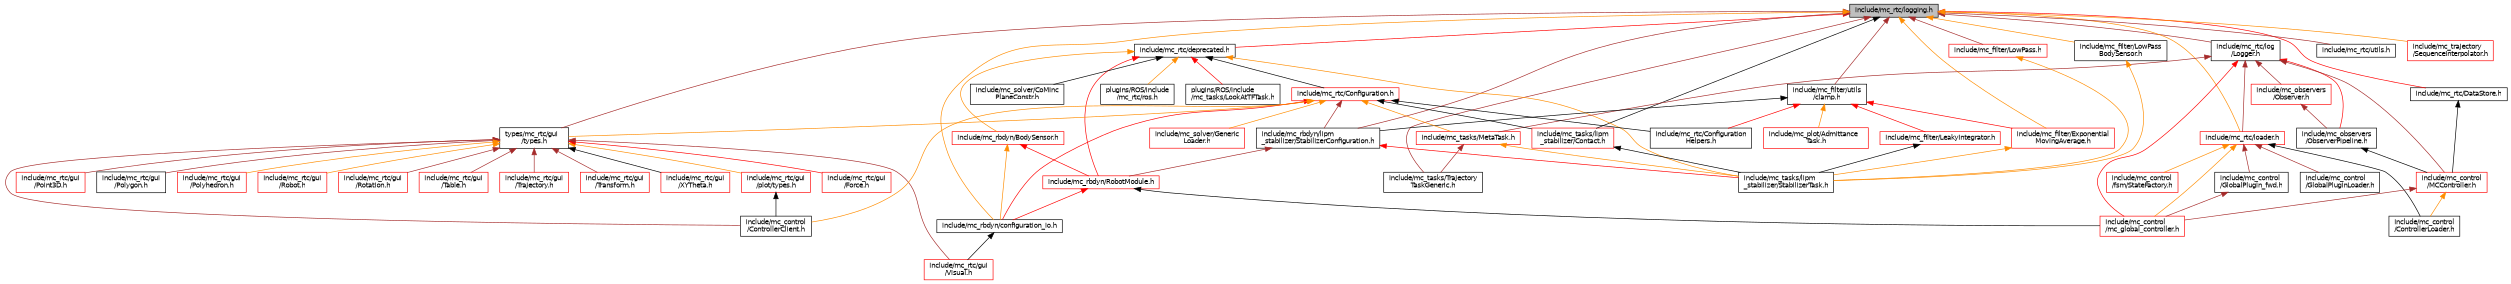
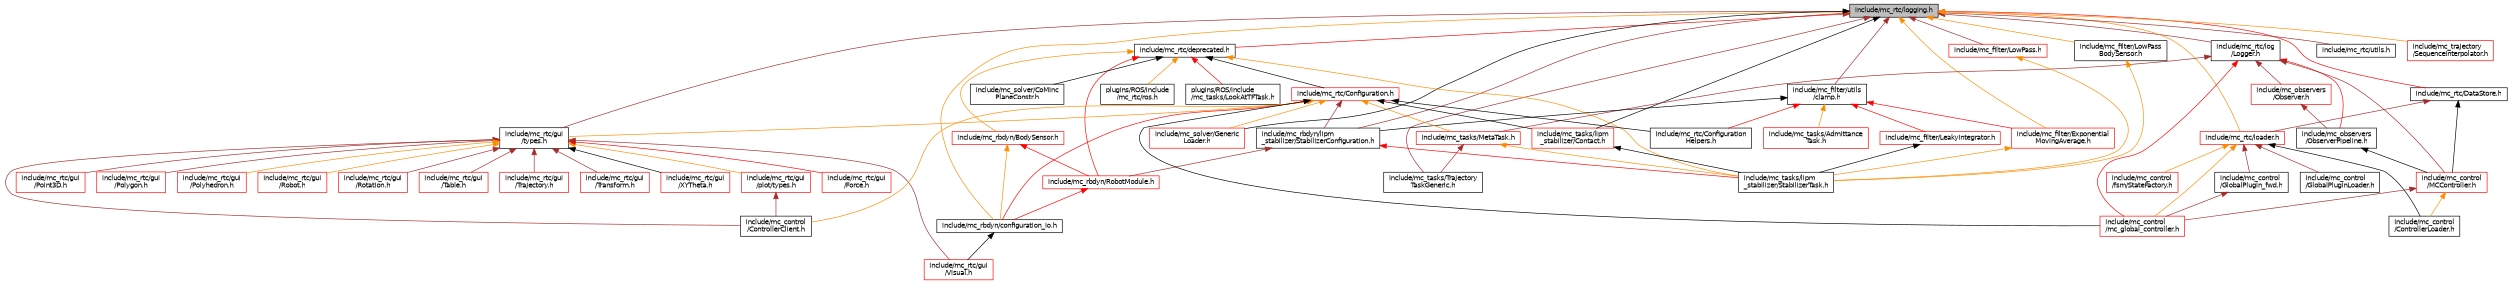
edge "include/mc_solver/Generic Loader.h" -> "include/mc_rtc/logging.h": added
edge "include/mc_rtc/loader.h" -> "include/mc_rtc/log /Logger.h": now "include/mc_rtc/loader.h" -> "include/mc_rtc/DataStore.h"
node "types/mc_rtc/gui /types.h": label "types/mc_rtc/gui /types.h" -> "include/mc_rtc/gui /types.h"
node "include/mc_plot/Admittance Task.h": label "include/mc_plot/Admittance Task.h" -> "include/mc_tasks/Admittance Task.h"
node "include/mc_rtc/gui /Polygon.h": color black -> red
edge "include/mc_control /ControllerClient.h" -> "include/mc_rtc/gui /plot/types.h": color black -> brown
edge "include/mc_control /mc_global_controller.h" -> "include/mc_rbdyn/RobotModule.h": now "include/mc_control /mc_global_controller.h" -> "include/mc_rtc/Configuration.h"
